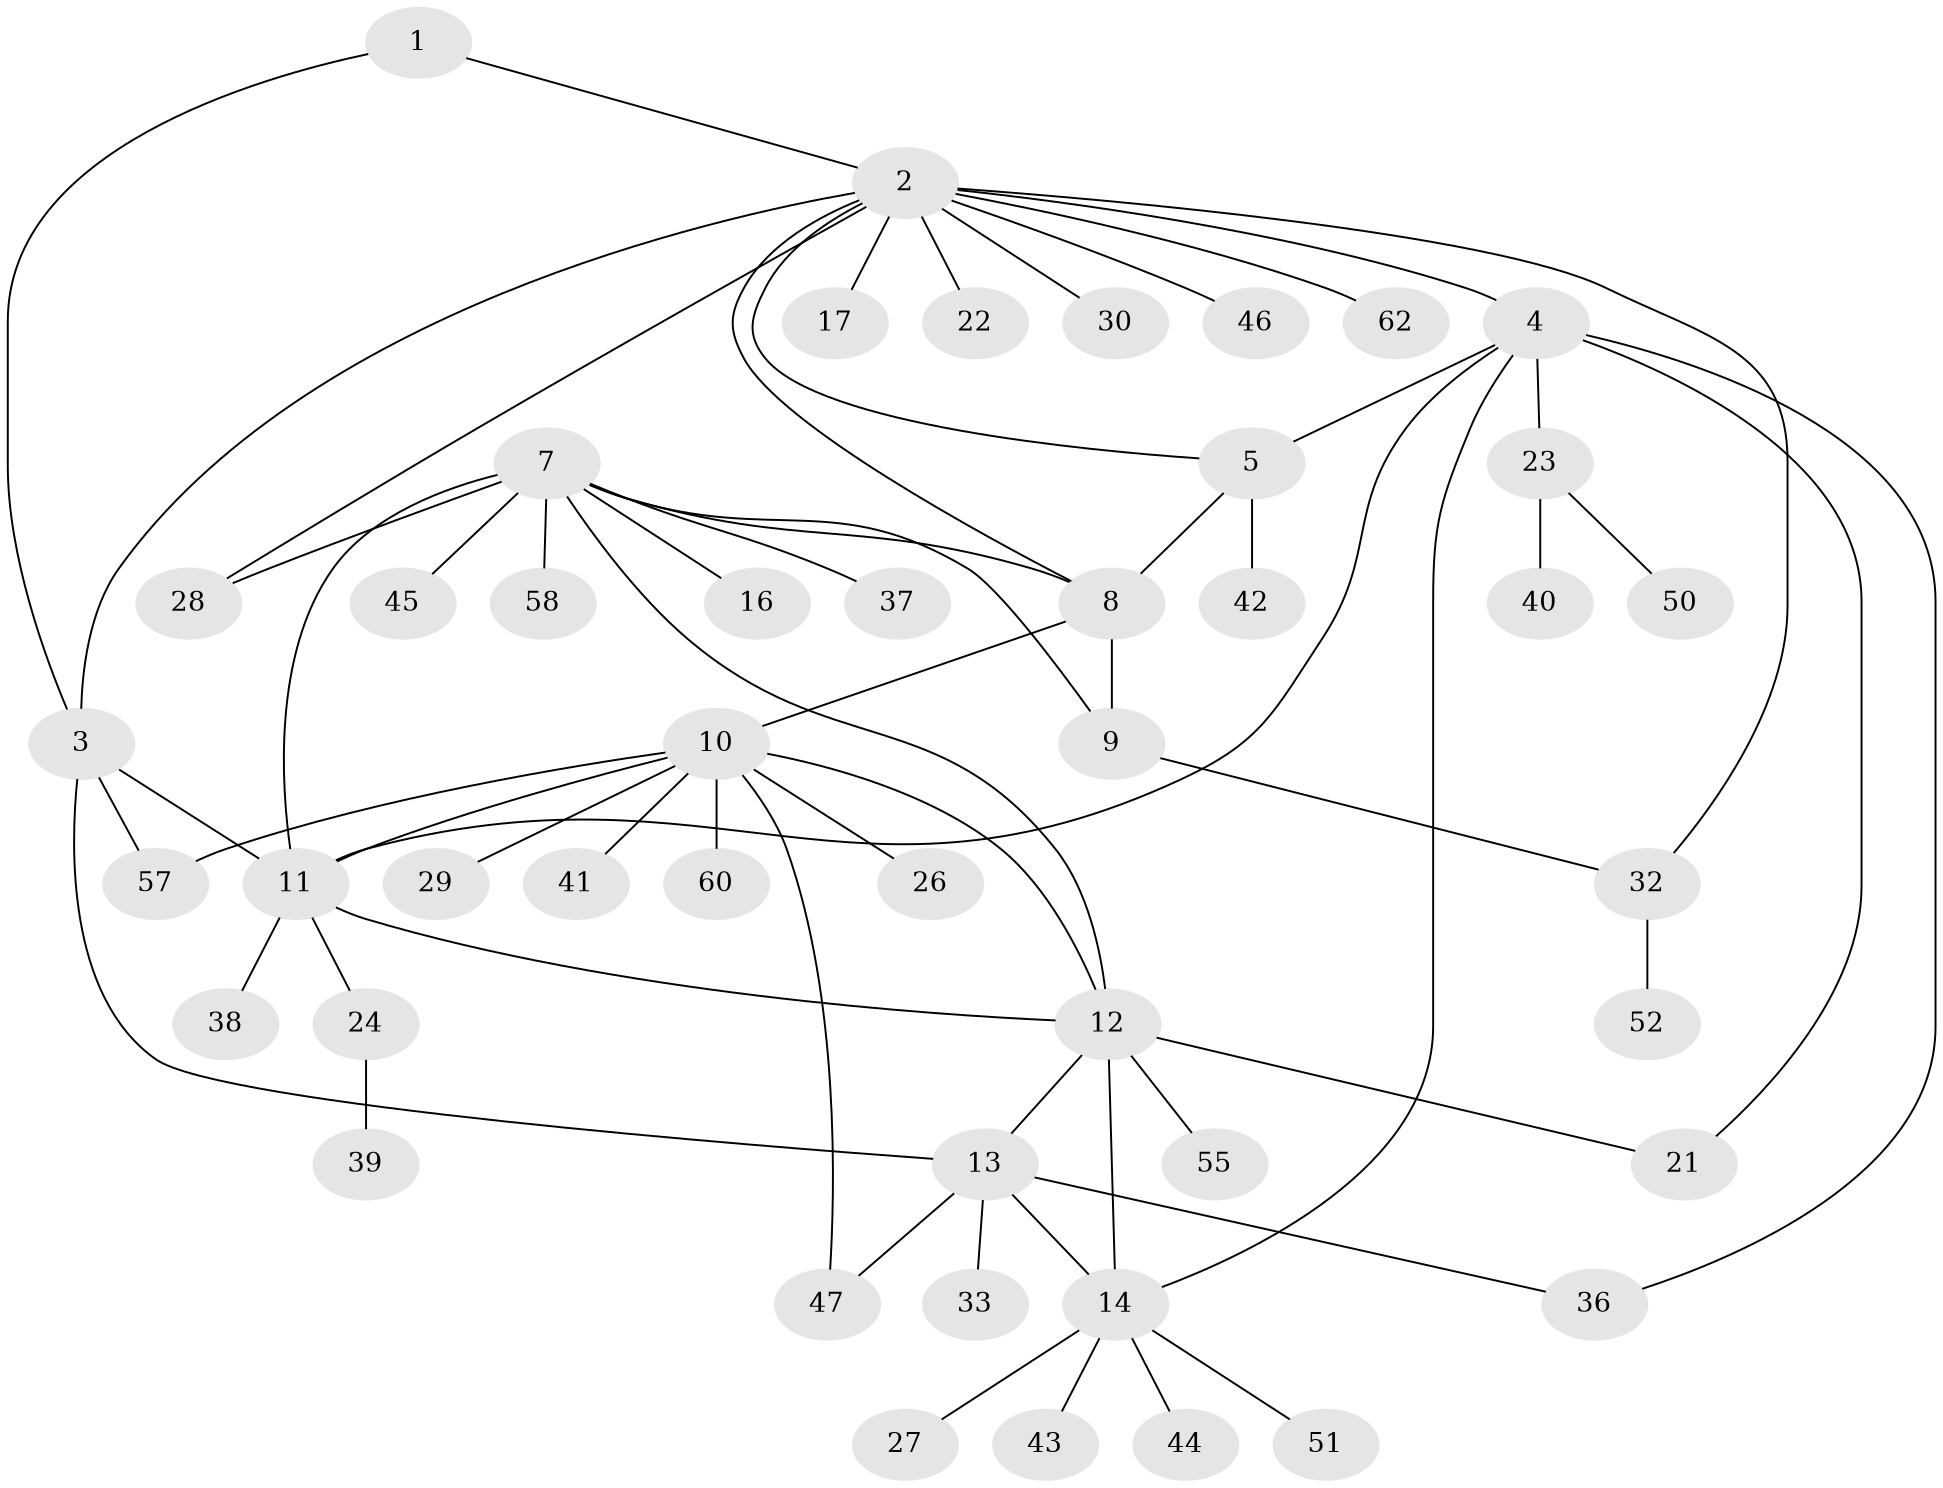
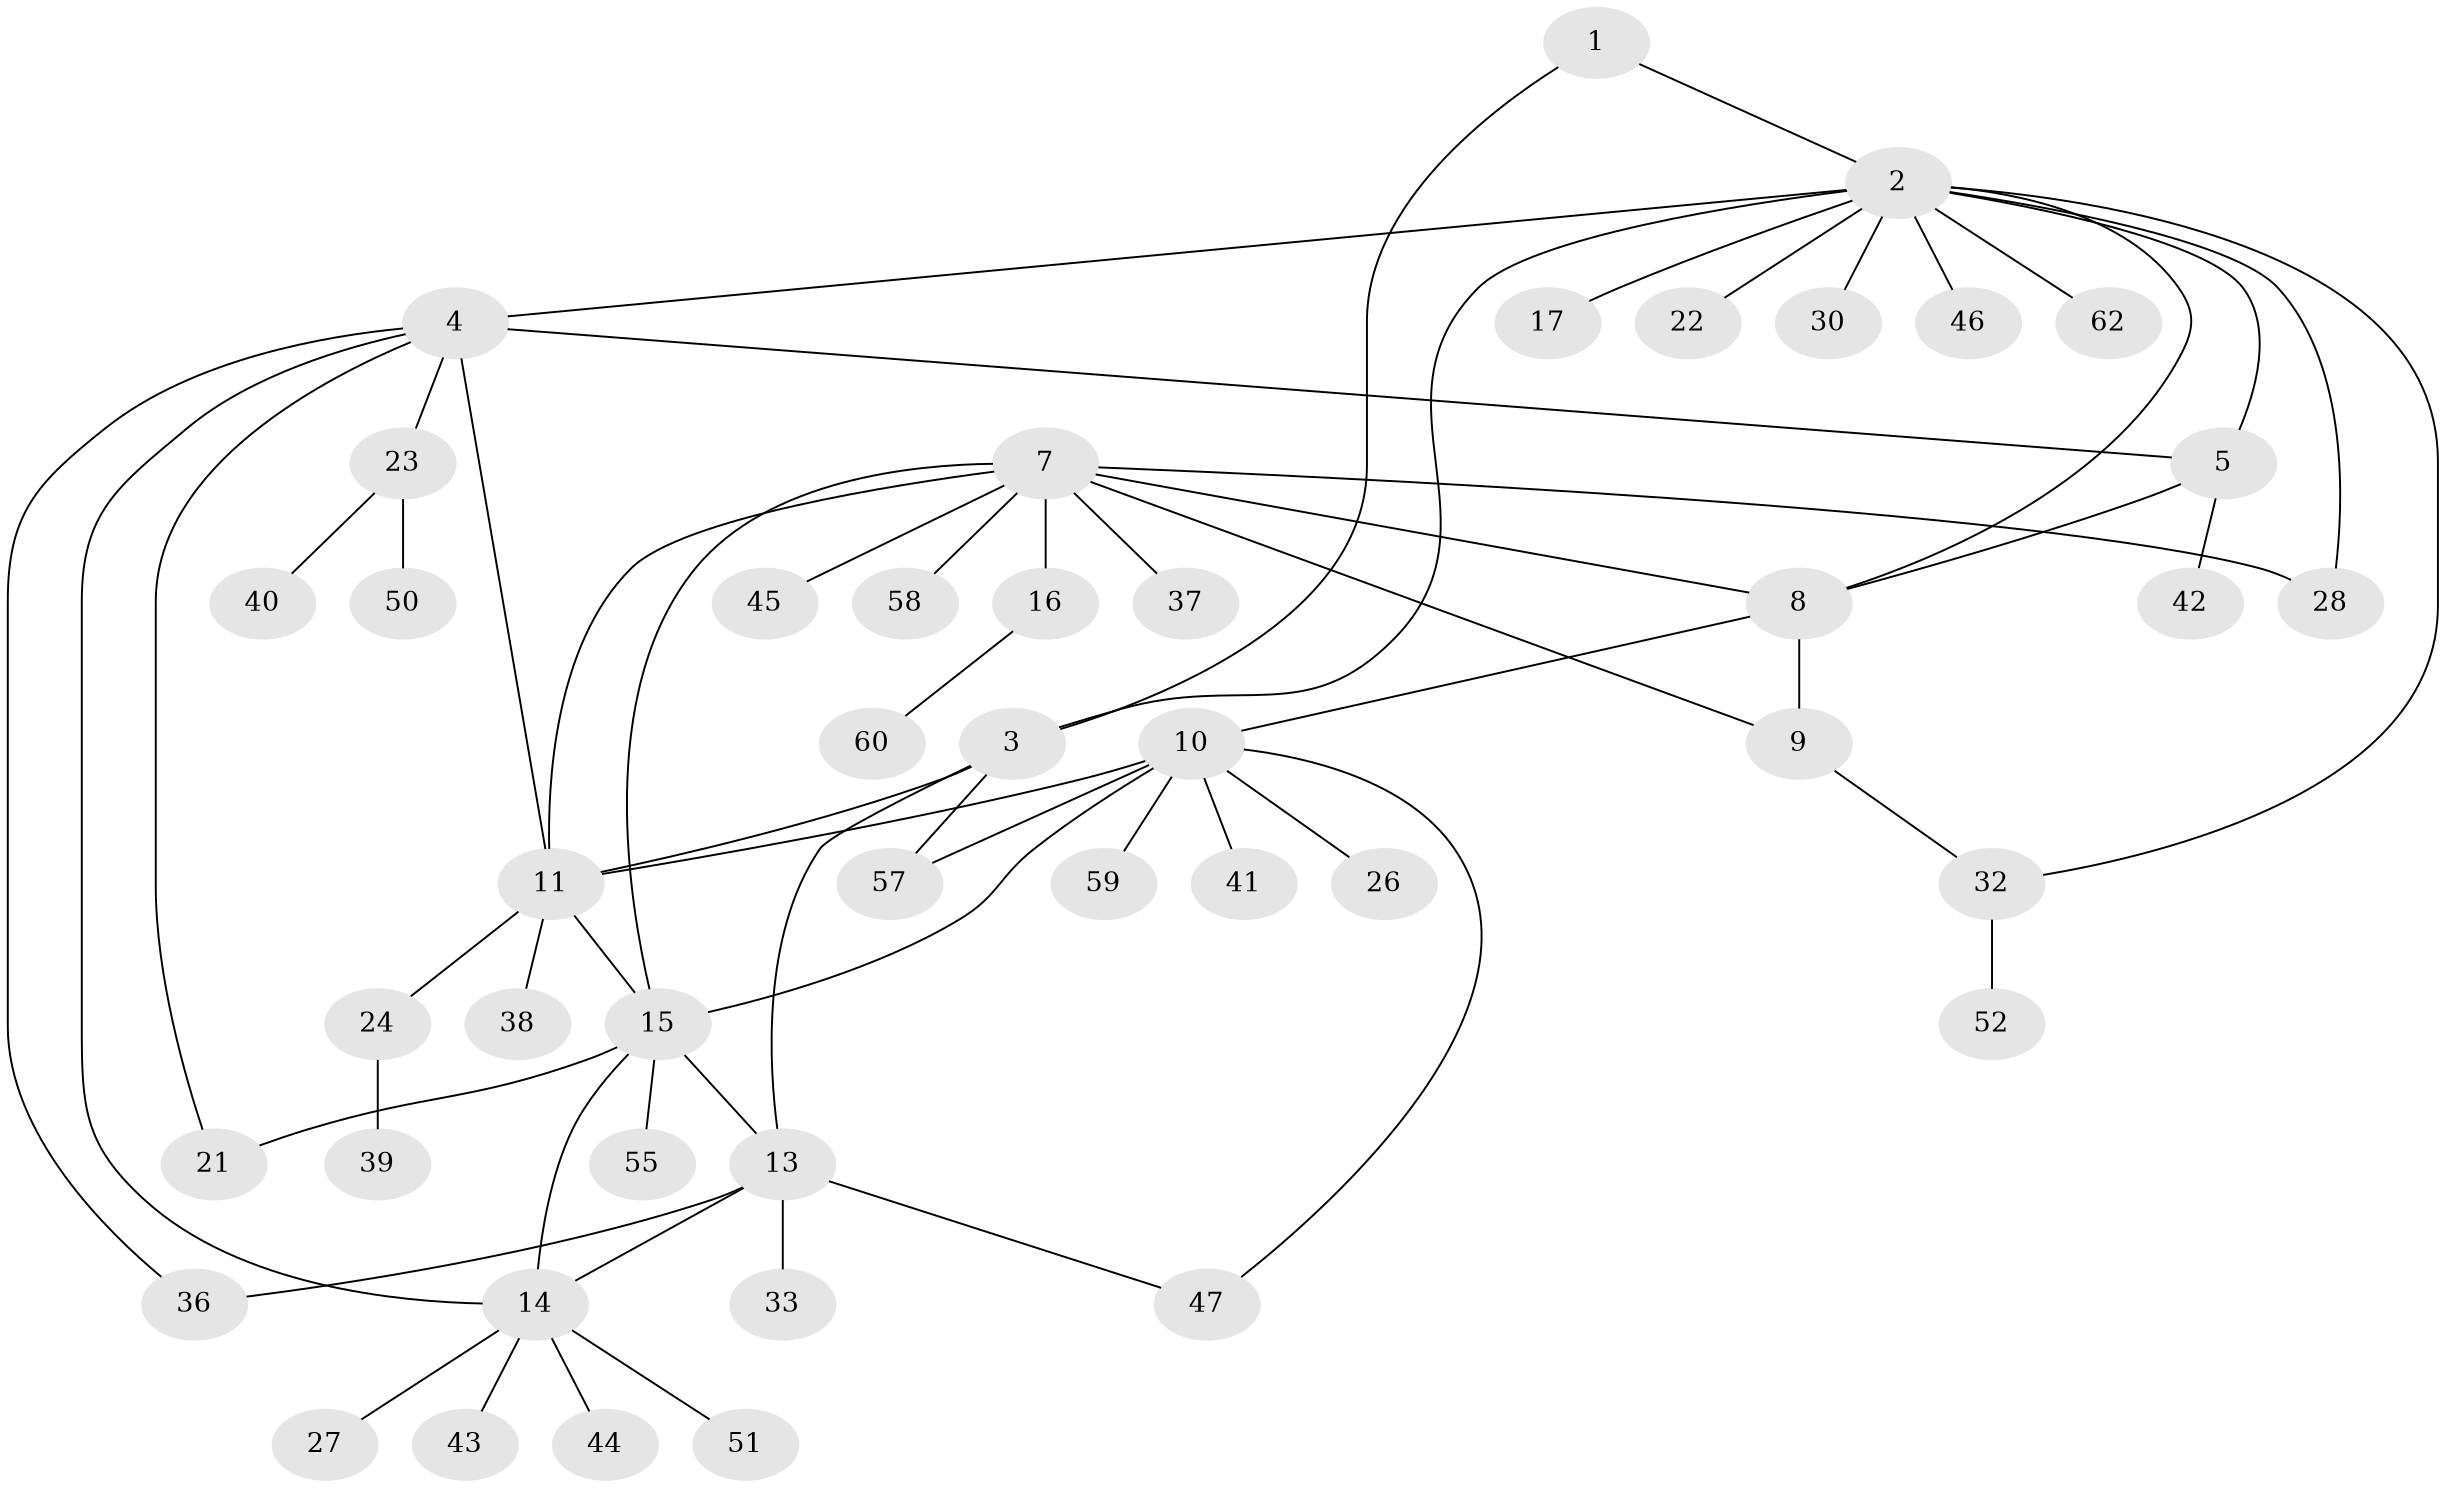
edge "10" -- "60": now "16" -- "60"
node "29": label "29" -> "59"
node "12": label "12" -> "15"
